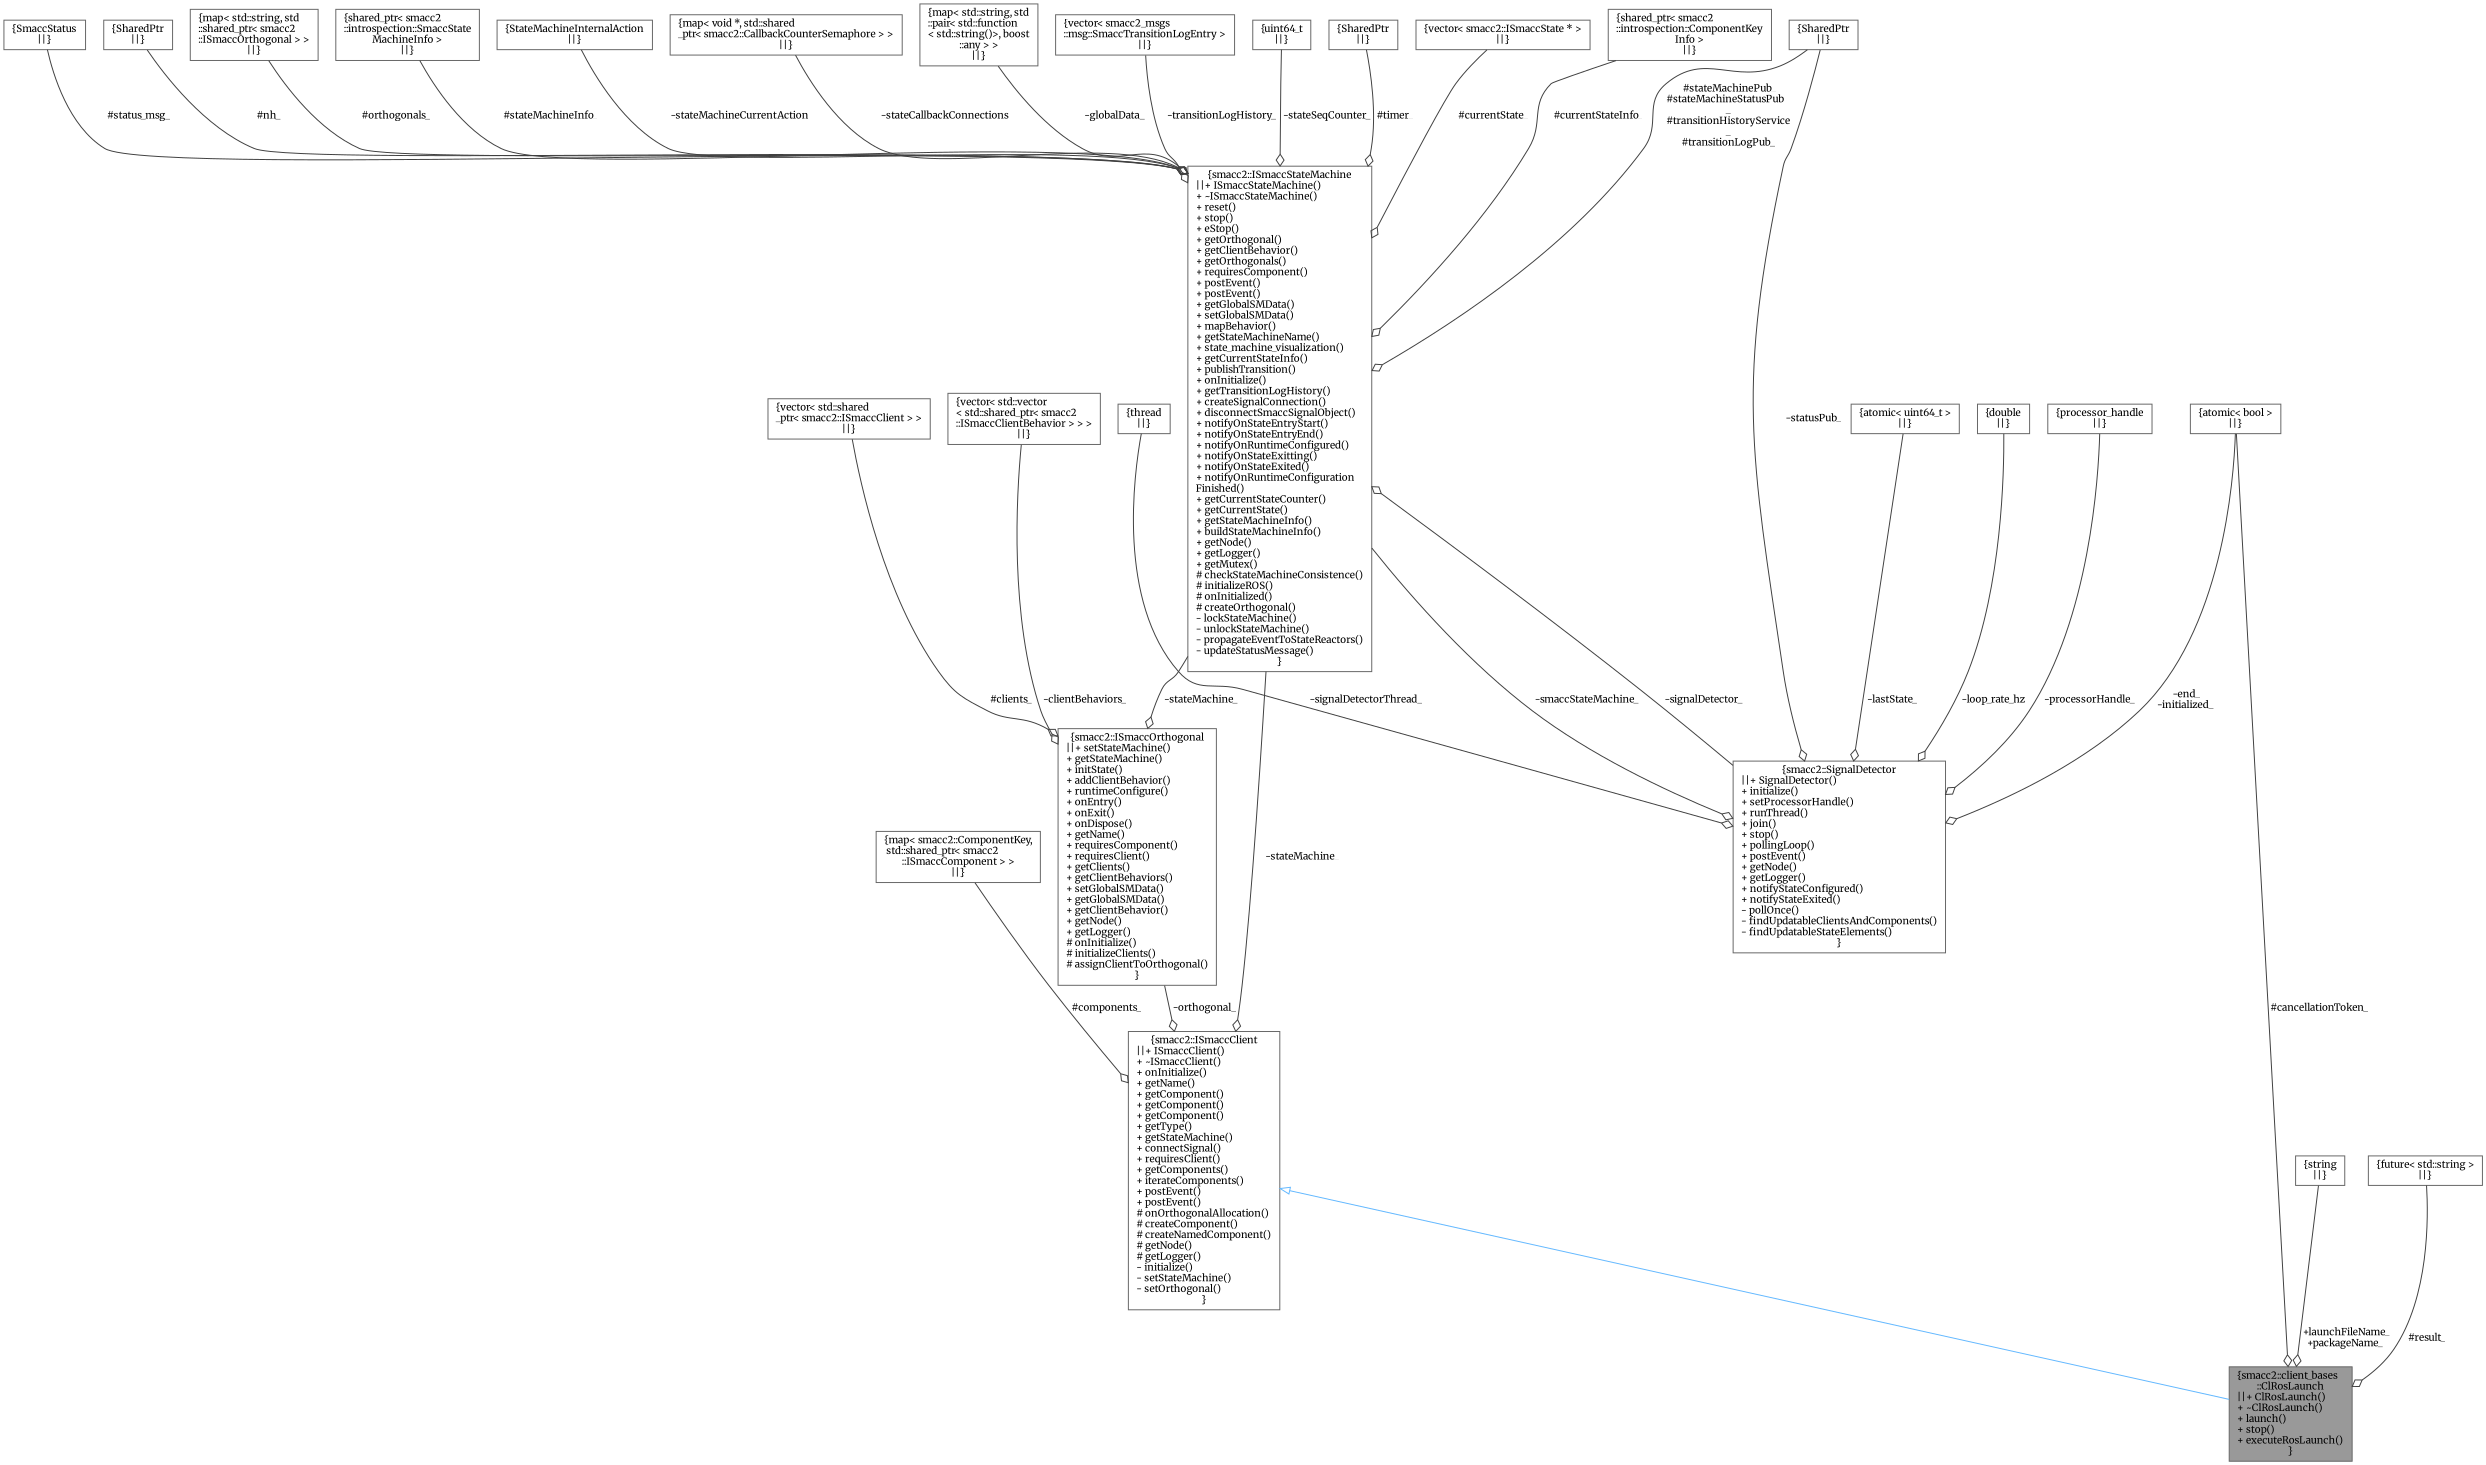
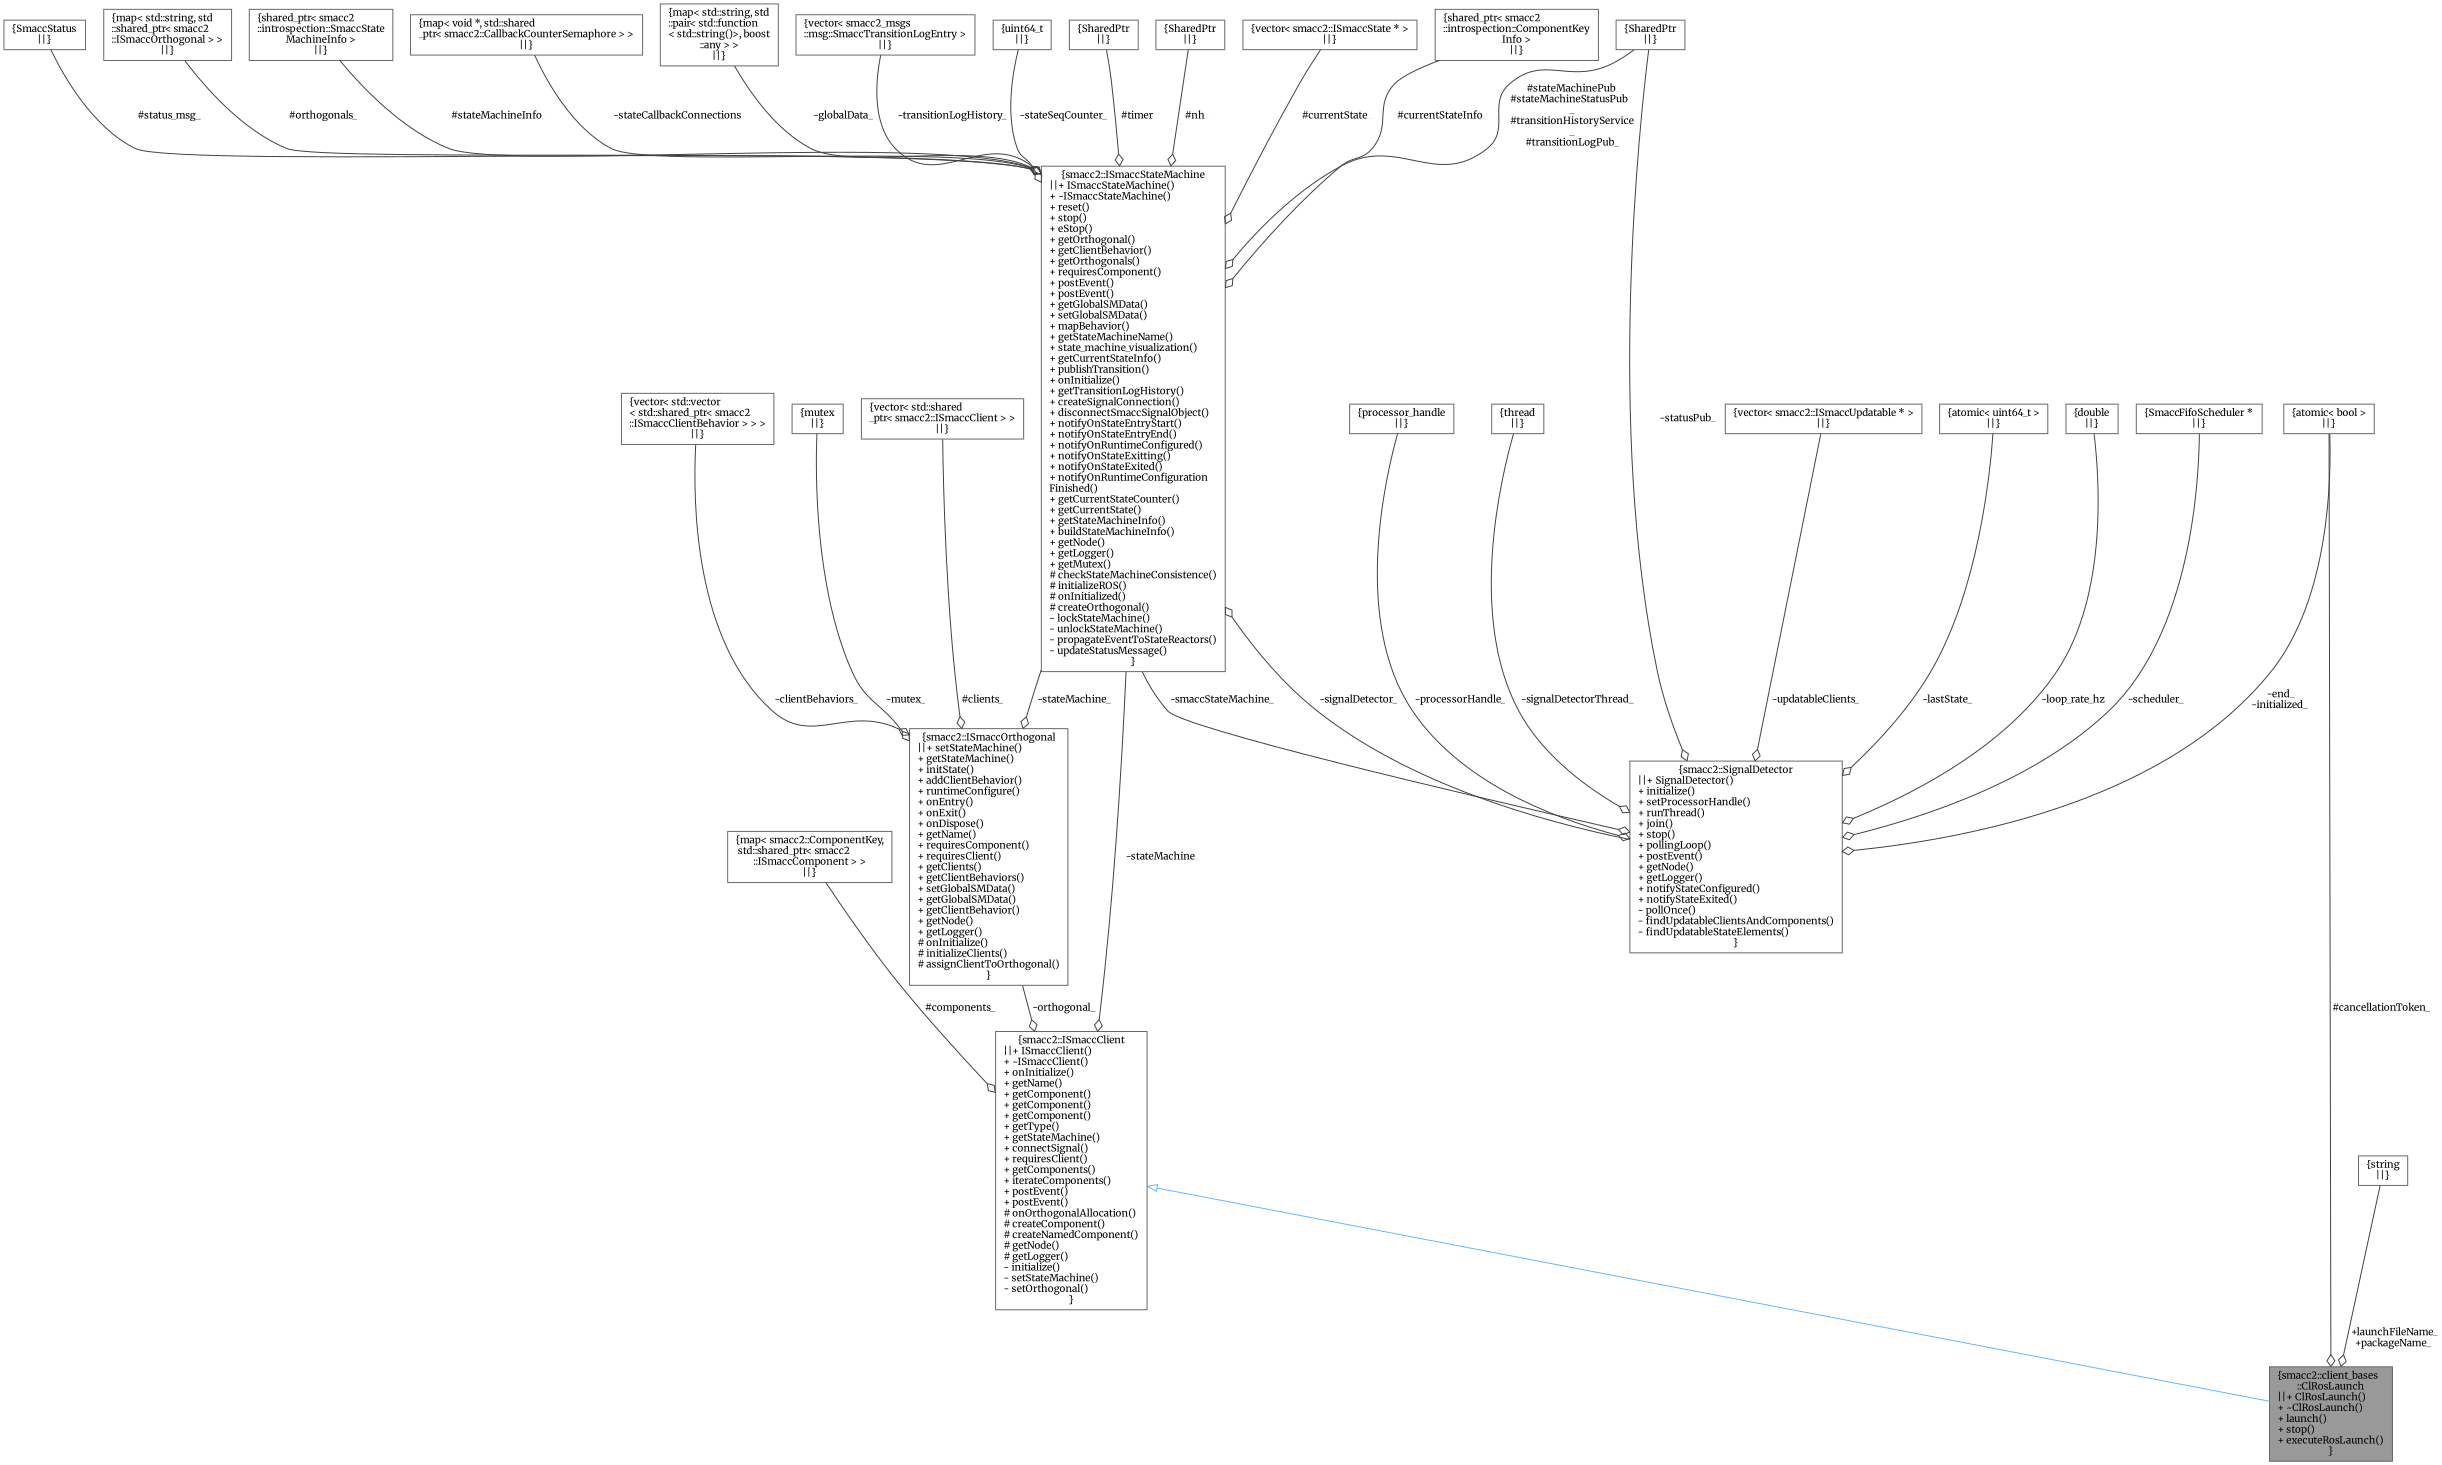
node "{StateMachineInternalAction ||}": removed
node "{mutex ||}": added
node "{vector< smacc2::ISmaccUpdatable * > ||}": added
node "{SmaccFifoScheduler * ||}": added
node "{future< std::string > ||}": removed
